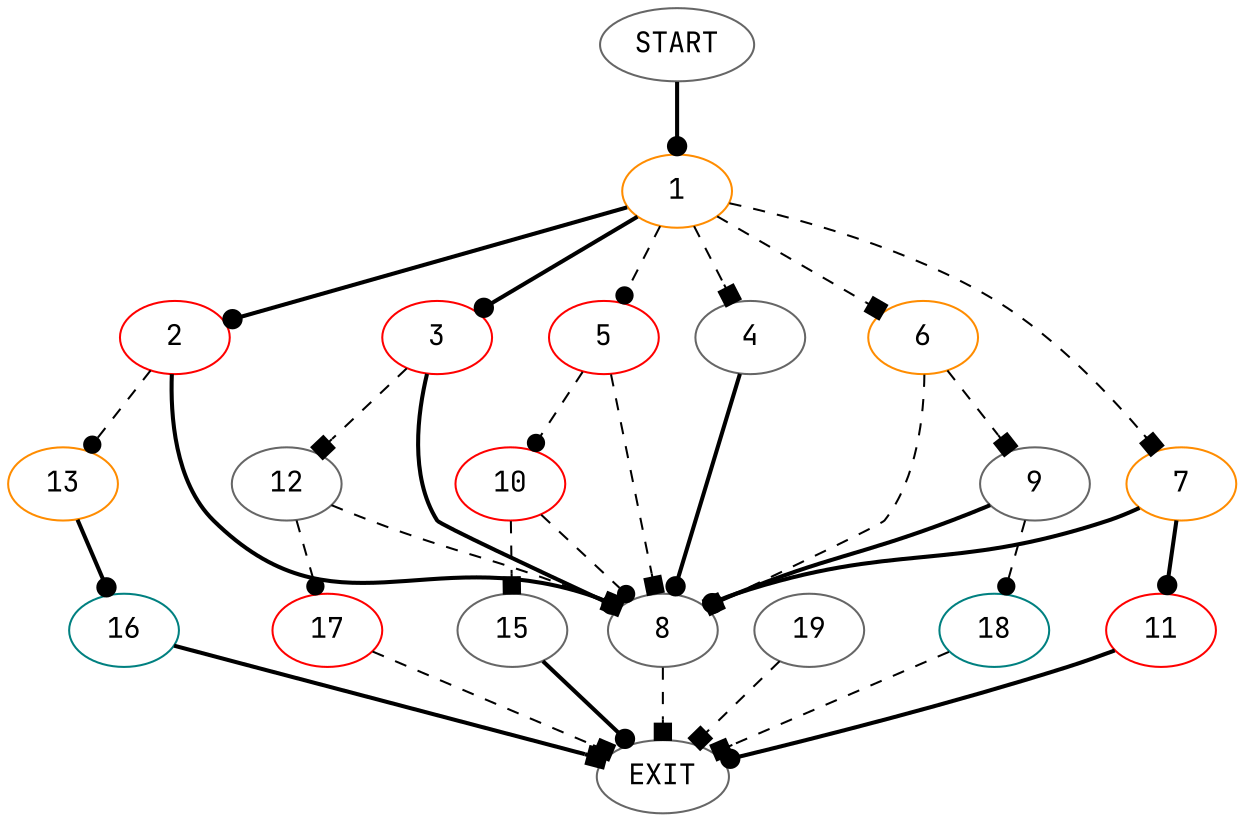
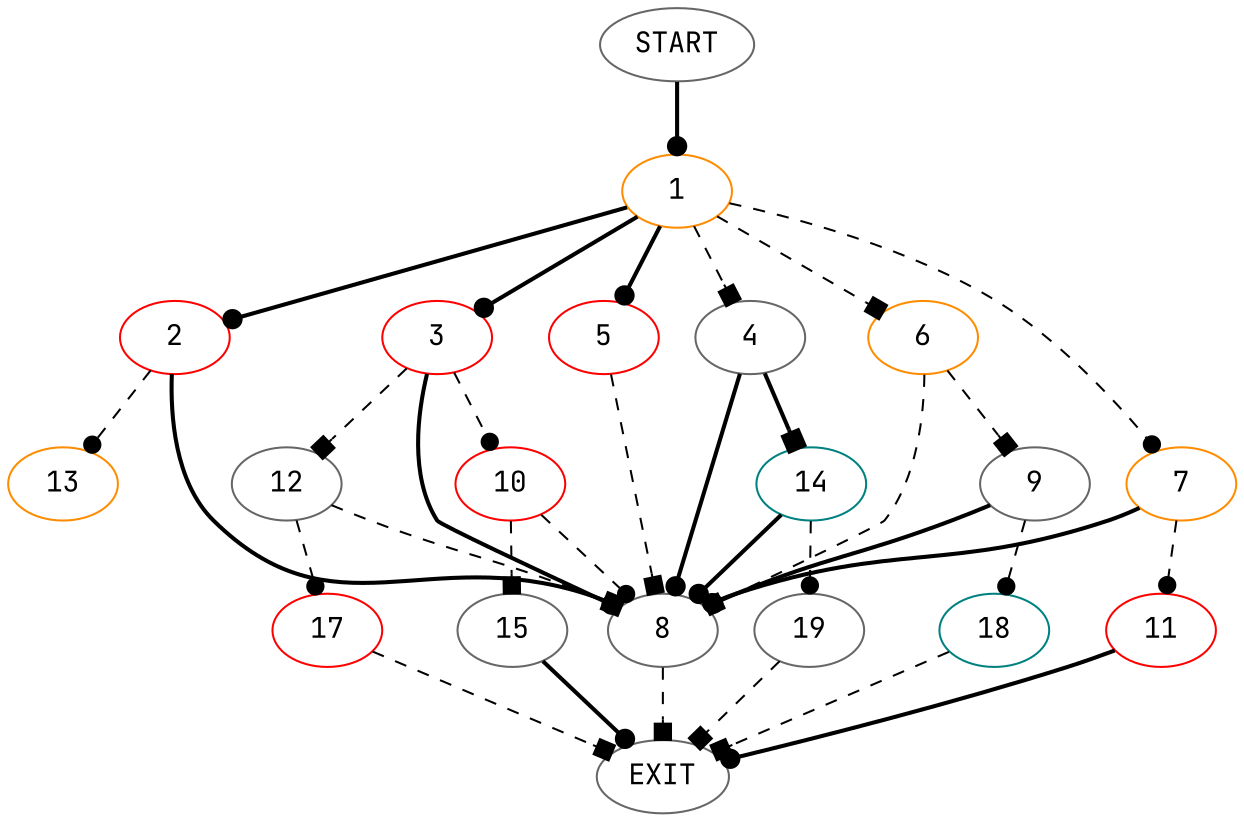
edge "1" -> "5": style dashed -> bold
edge "1" -> "7": arrowhead box -> dot
edge "5" -> "10": now "3" -> "10"
node "14": added
edge "7" -> "11": style bold -> dashed
node "16": removed
